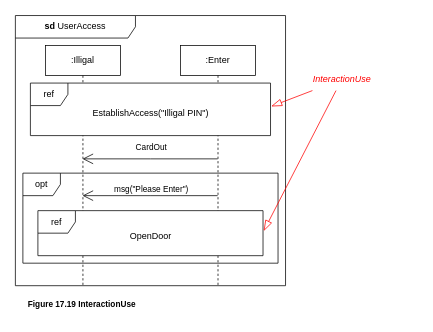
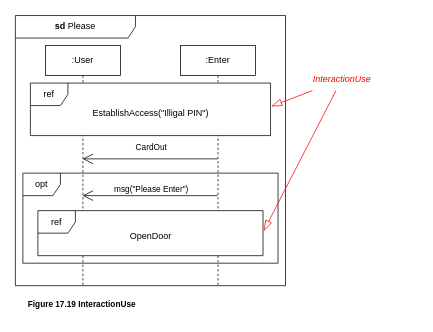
node "sd UserAccess": label "sd UserAccess" -> "sd Please"
node ":Illigal": label ":Illigal" -> ":User"
